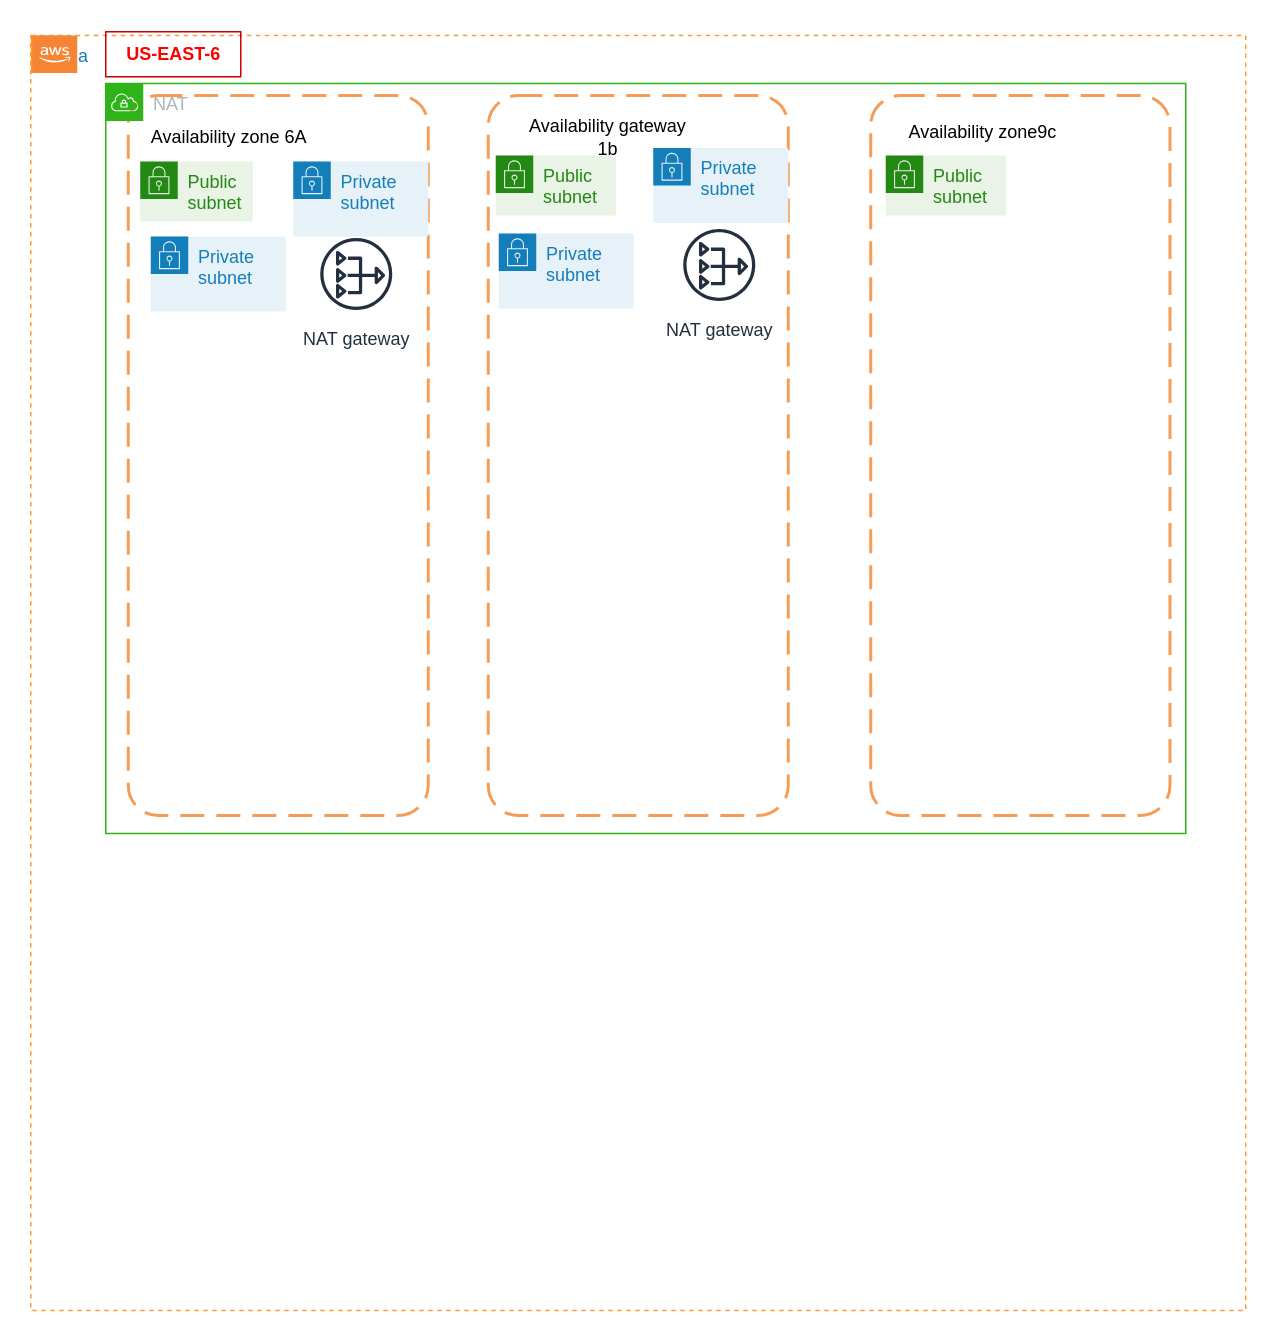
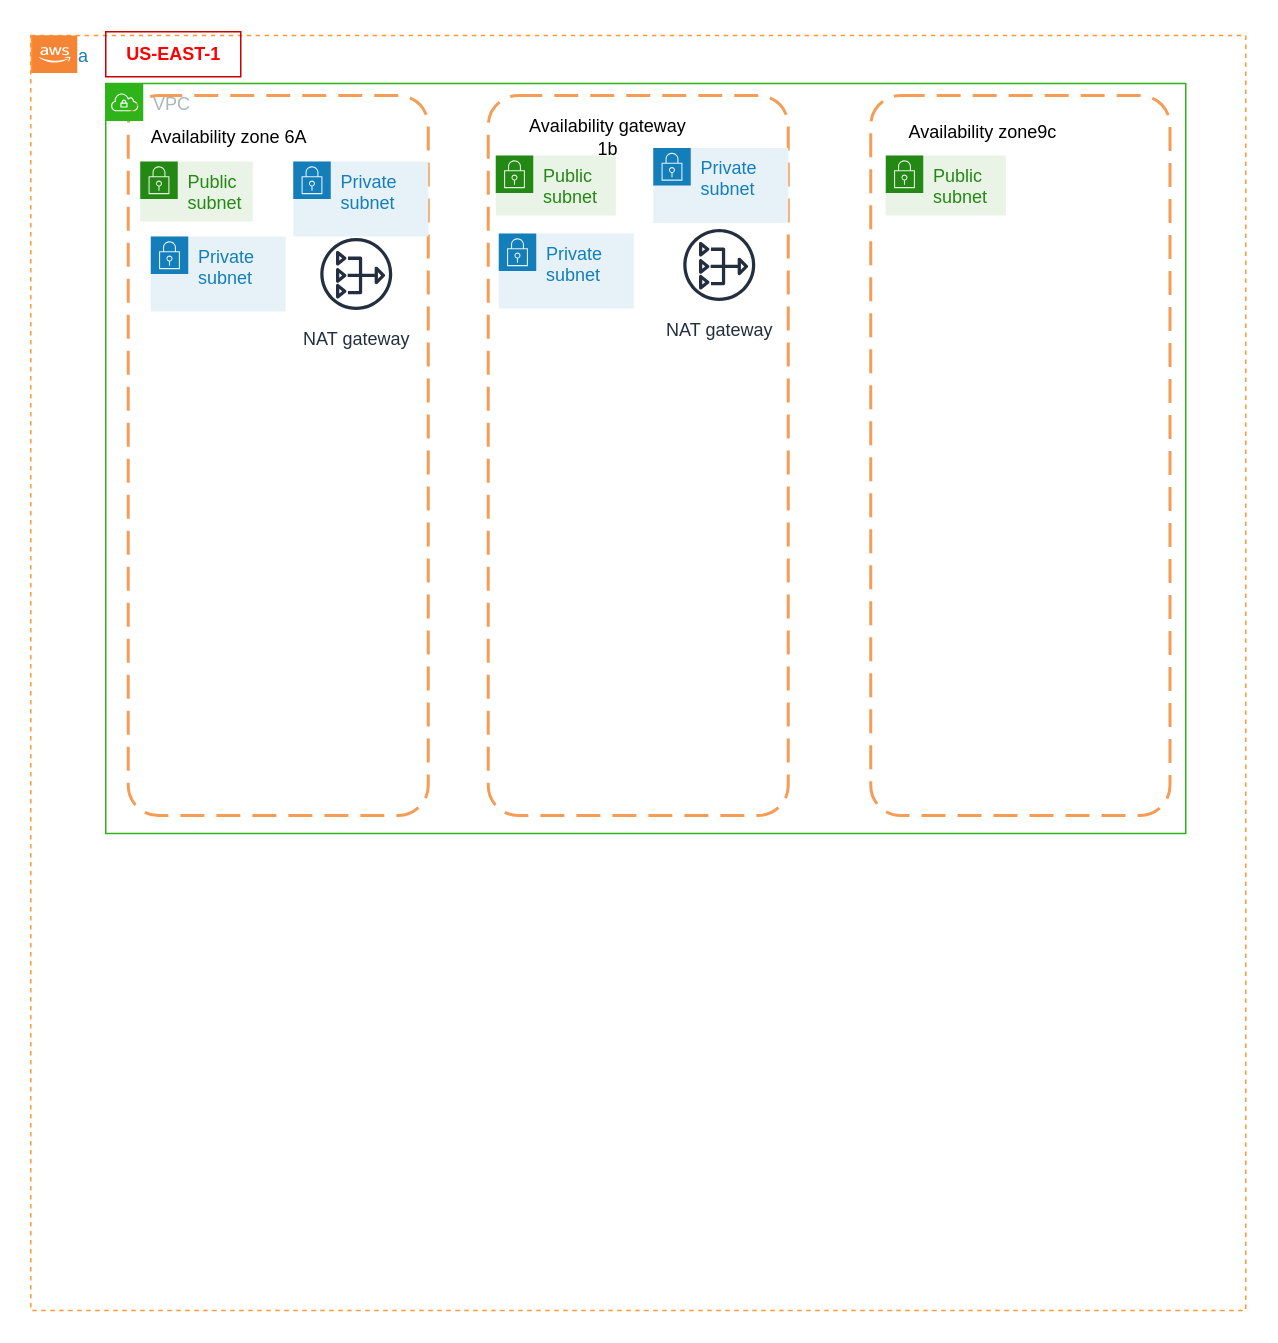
node "US-EAST-6": label "US-EAST-6" -> "US-EAST-1"
node "NAT": label "NAT" -> "VPC"
